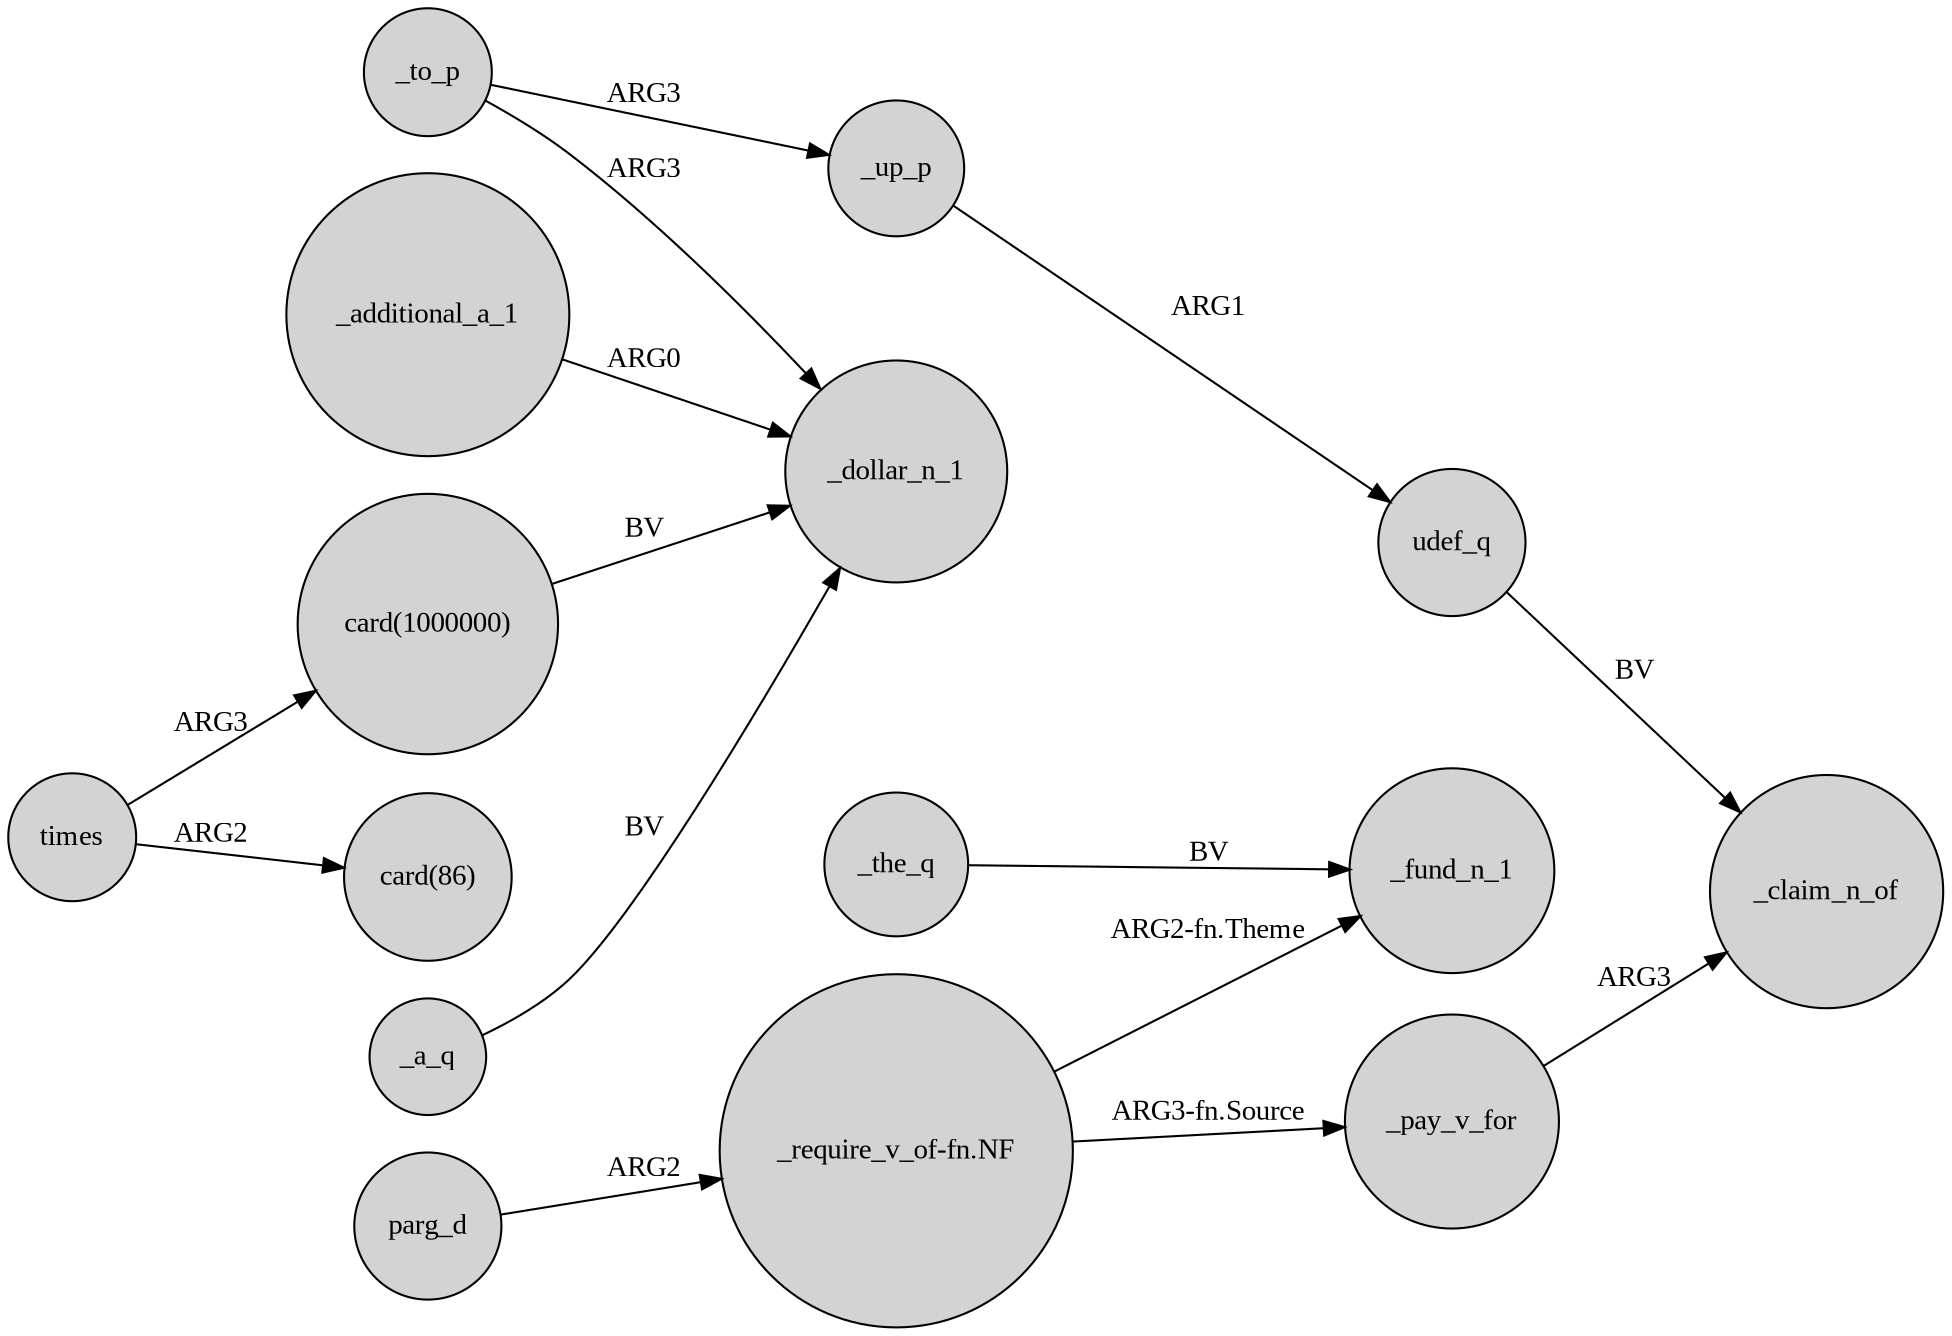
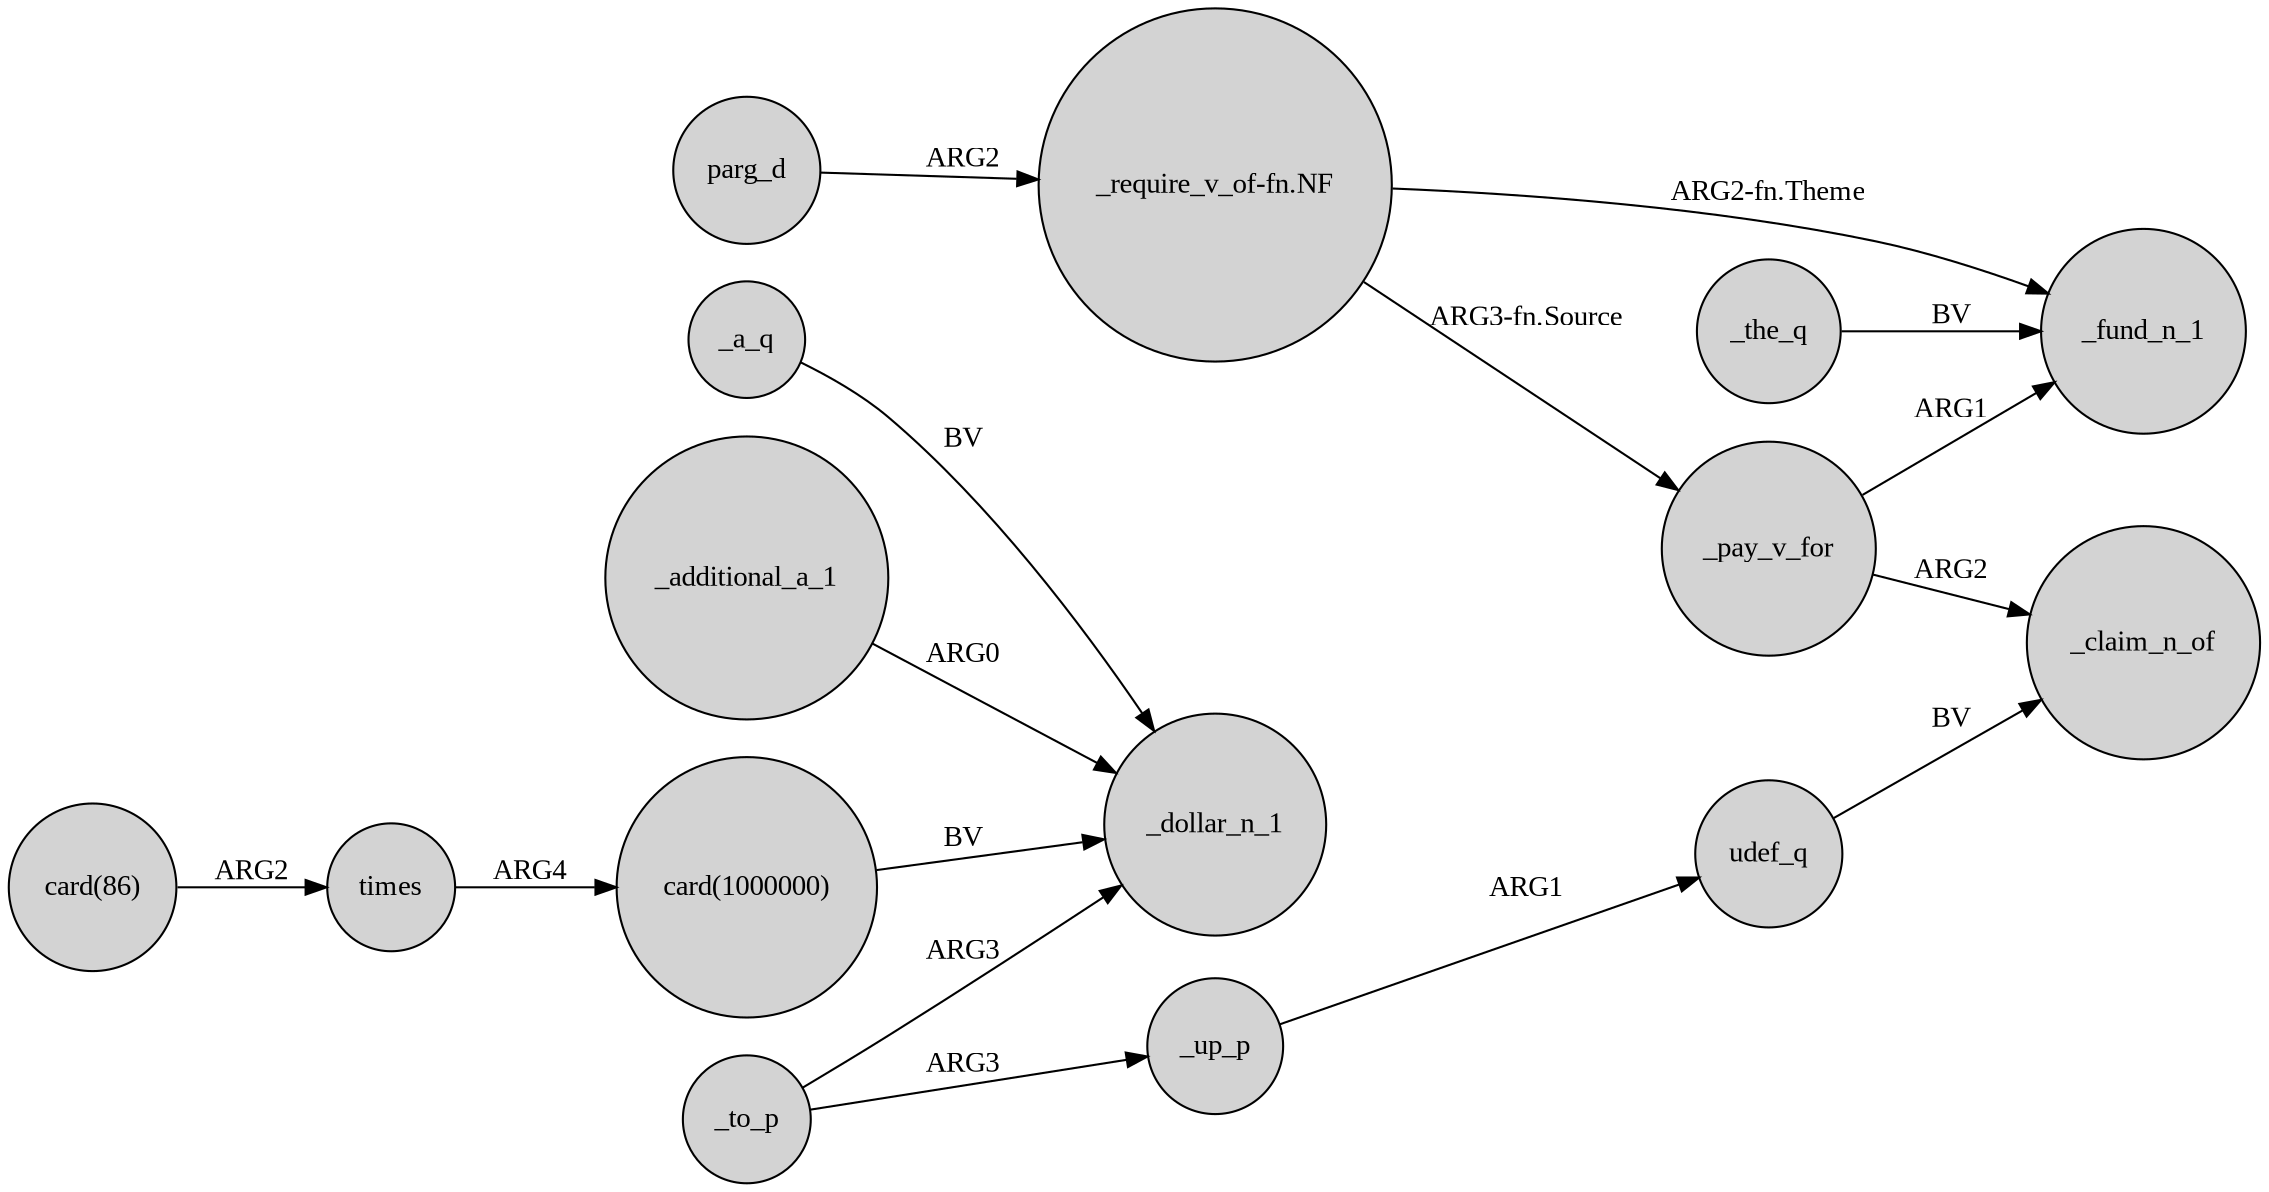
edge "_pay_v_for" -> "_fund_n_1": added, label "ARG1"
edge "times" -> "card(1000000)": label "ARG3" -> "ARG4"
edge "times" -> "card(86)": reversed
edge "_pay_v_for" -> "_claim_n_of": label "ARG3" -> "ARG2"
